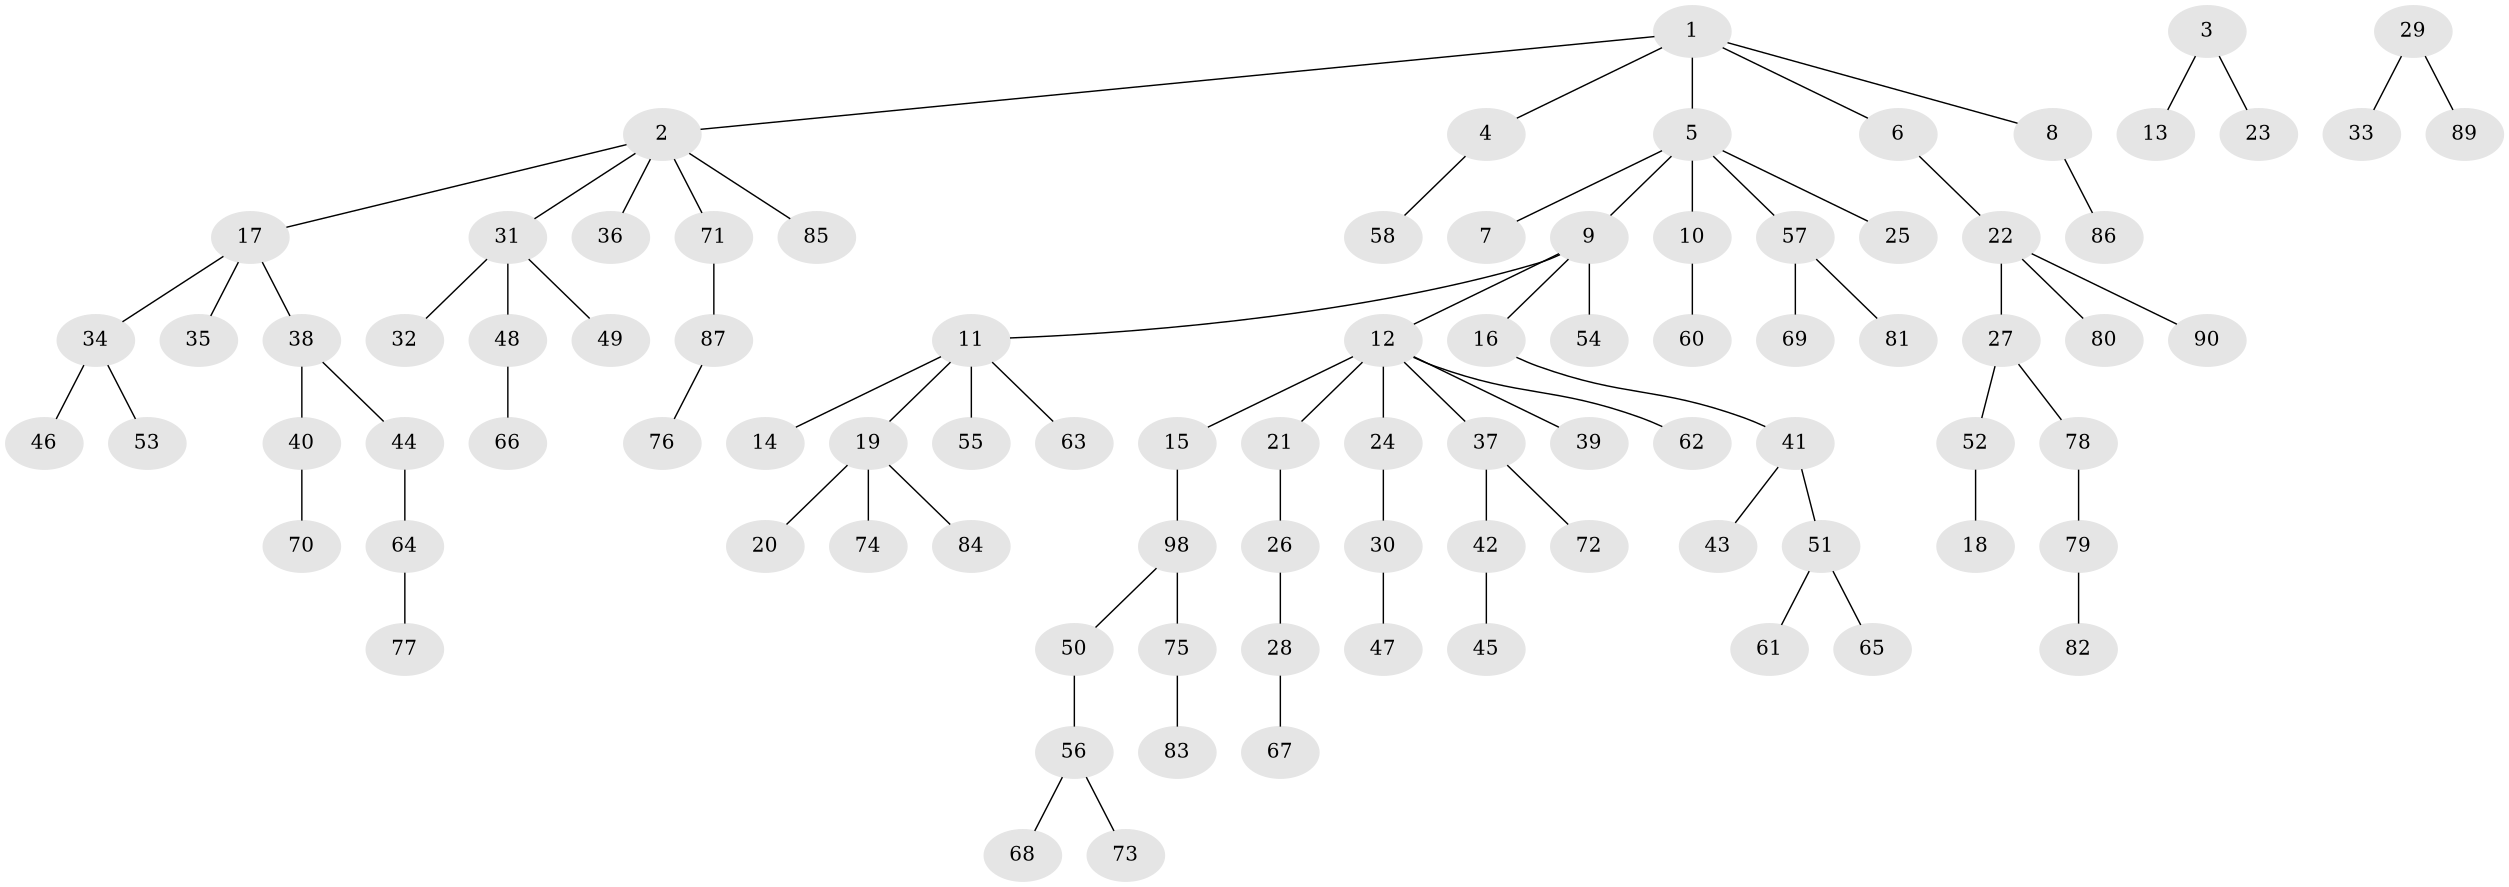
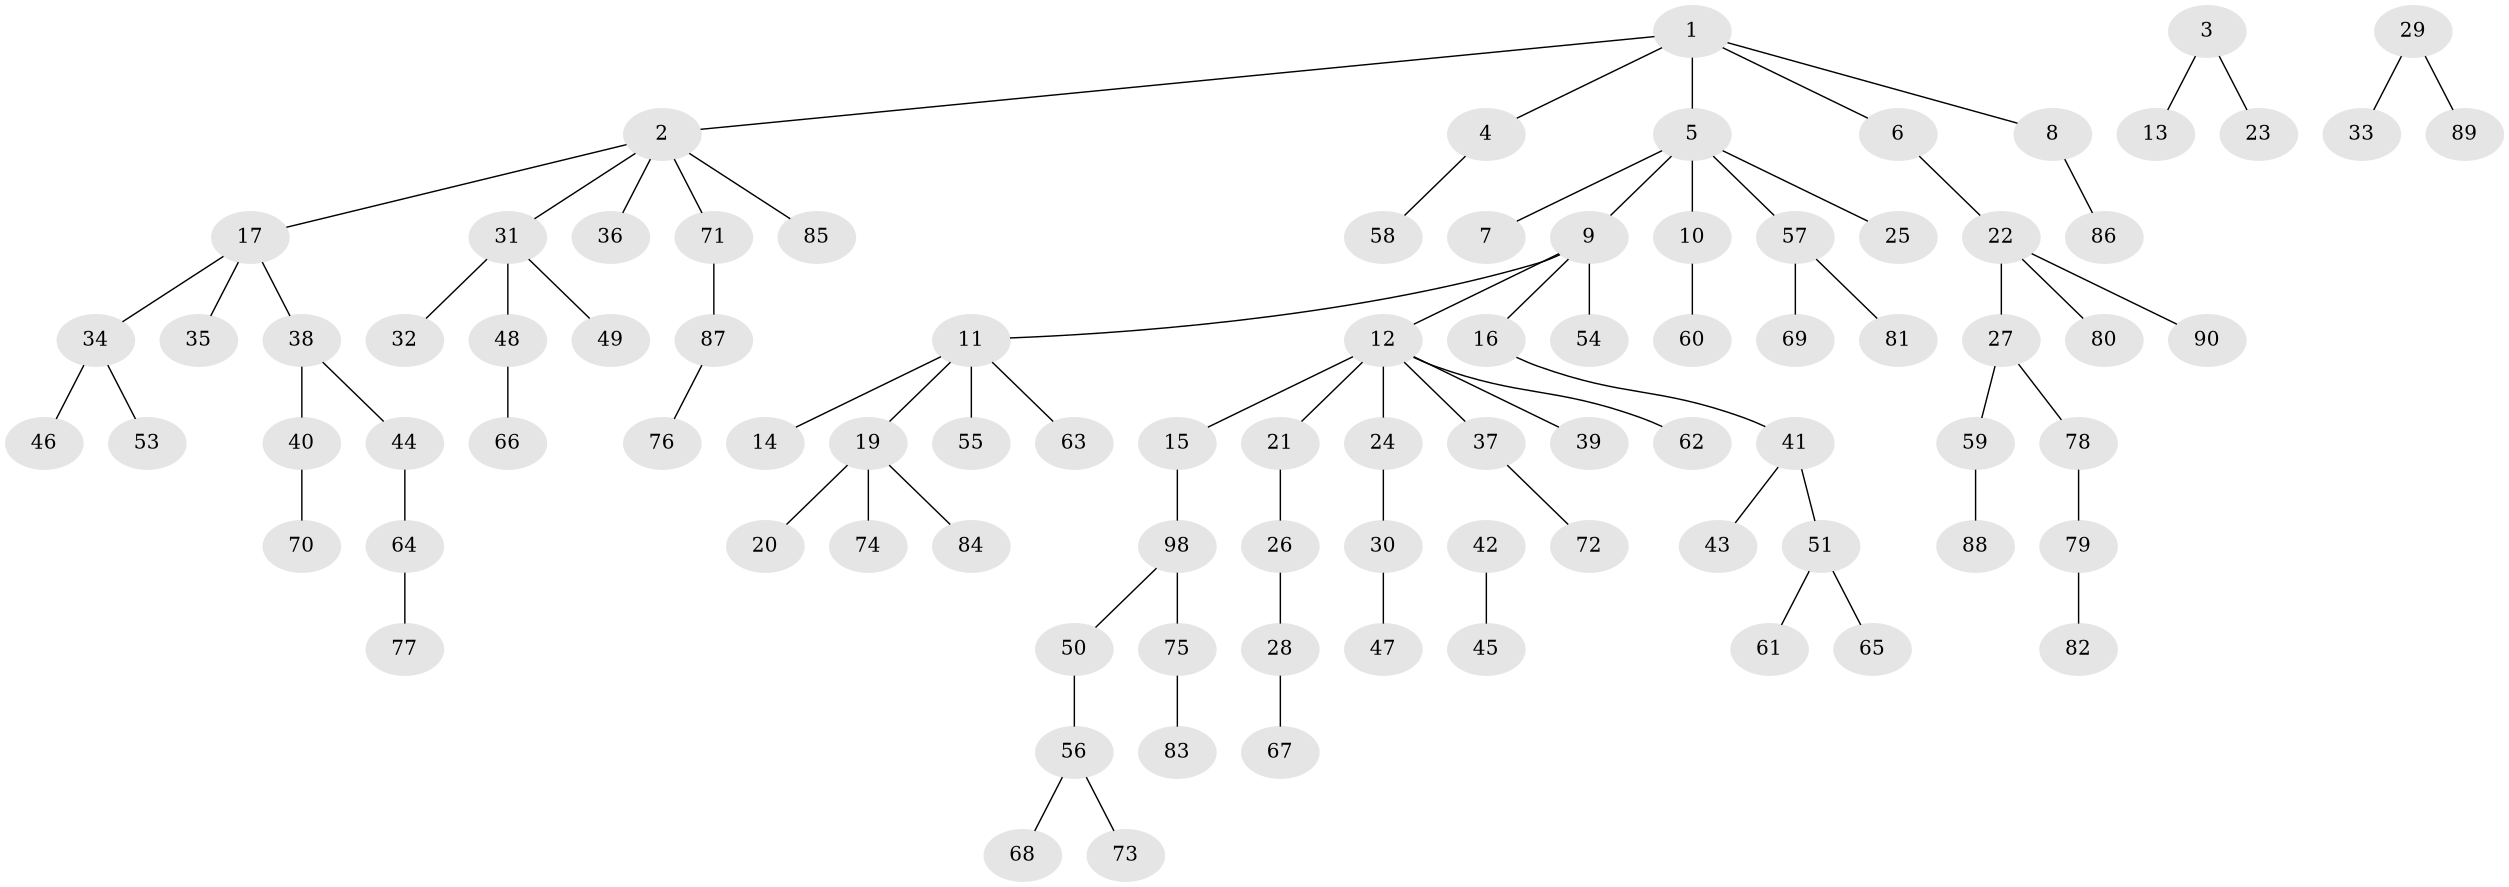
node "52": label "52" -> "59"
edge "37" -- "42": removed
node "18": label "18" -> "88"
